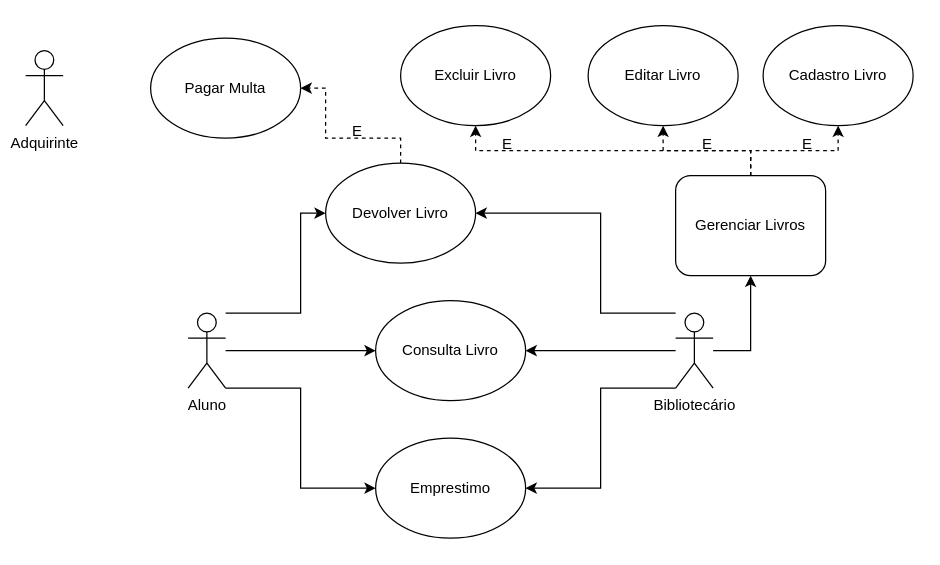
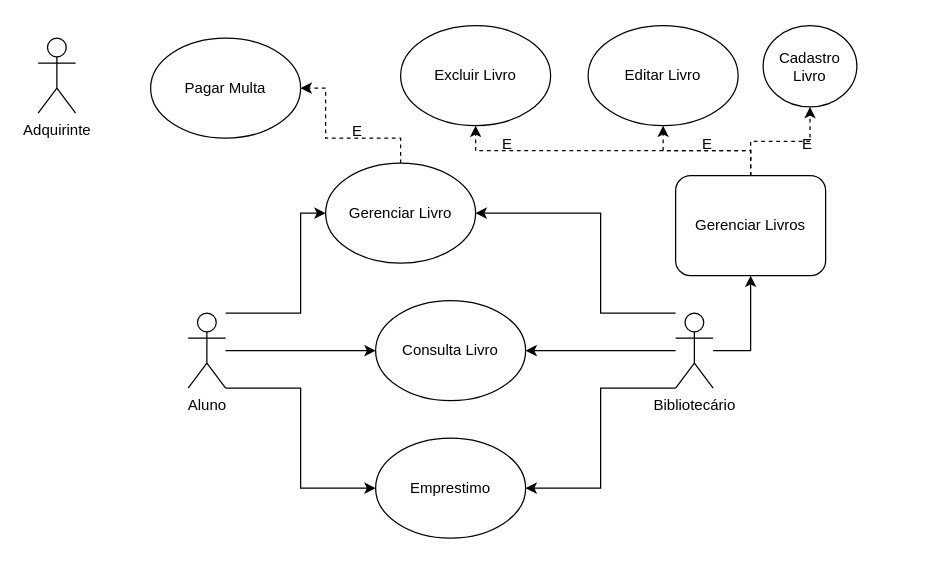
node "Cadastro Livro": size 150x100 -> 94x81
node "Adquirinte": moved (44, 88) -> (57, 76)
node "Devolver Livro": label "Devolver Livro" -> "Gerenciar Livro"
